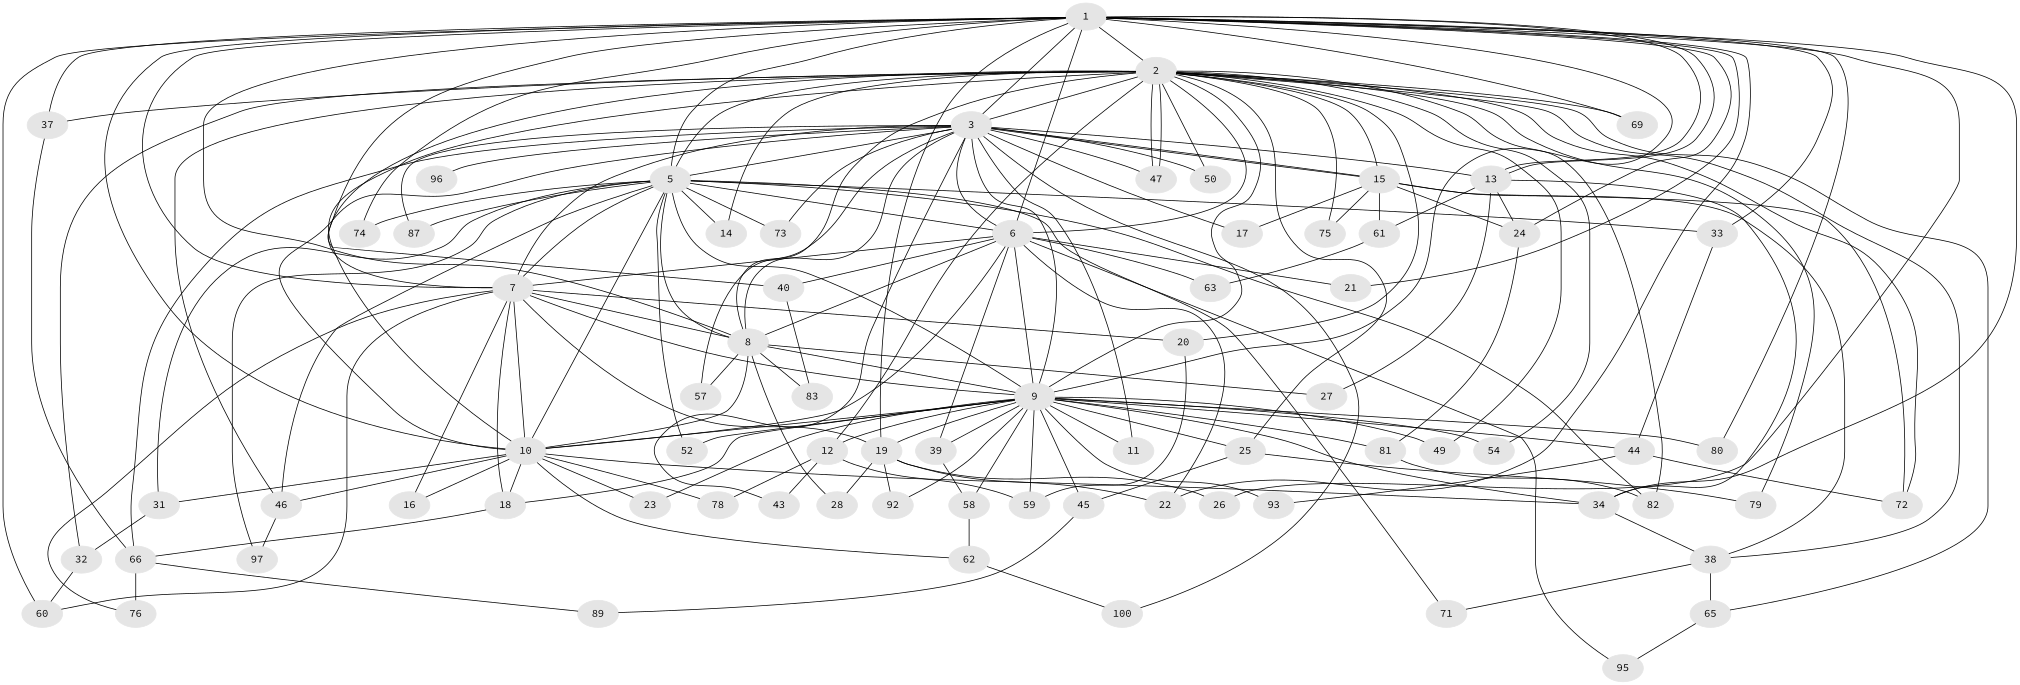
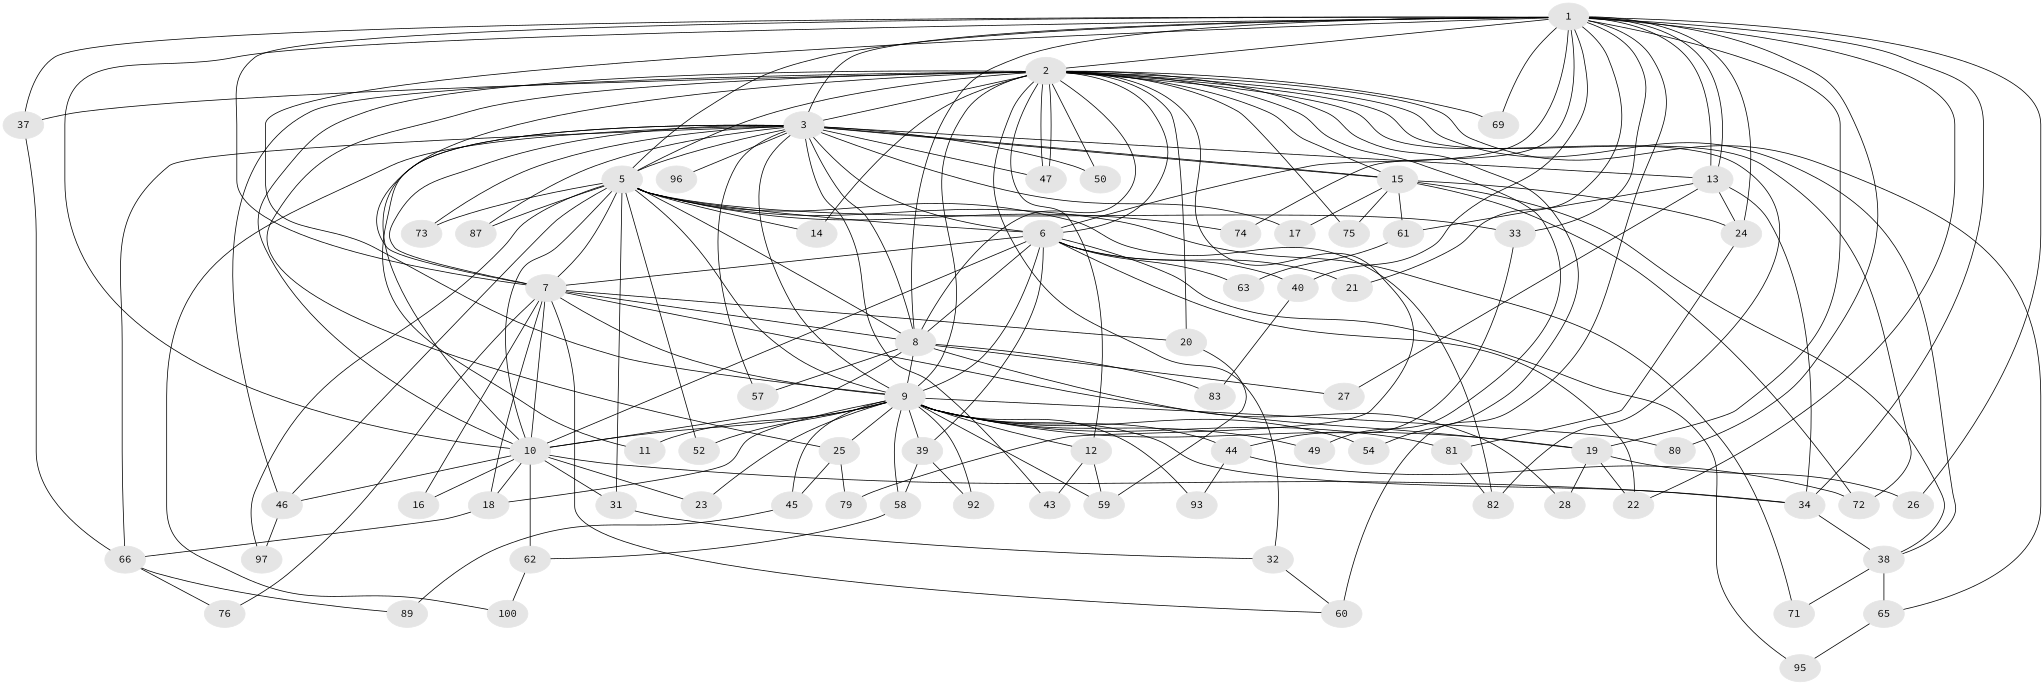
edge "19" -- "92": now "39" -- "92"
node "78": removed
